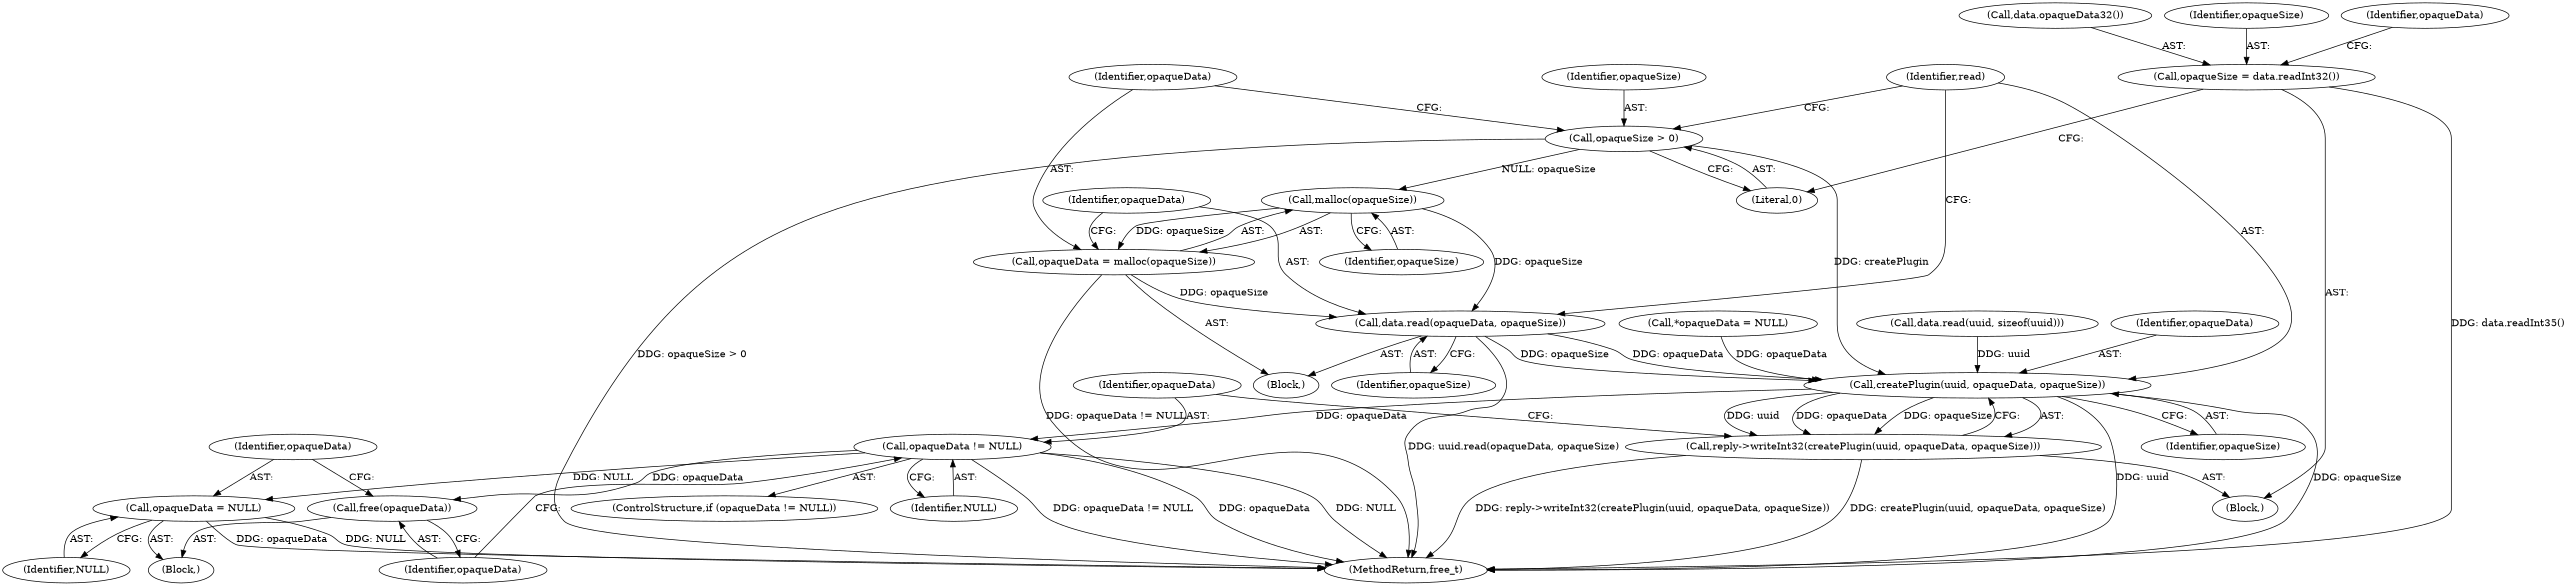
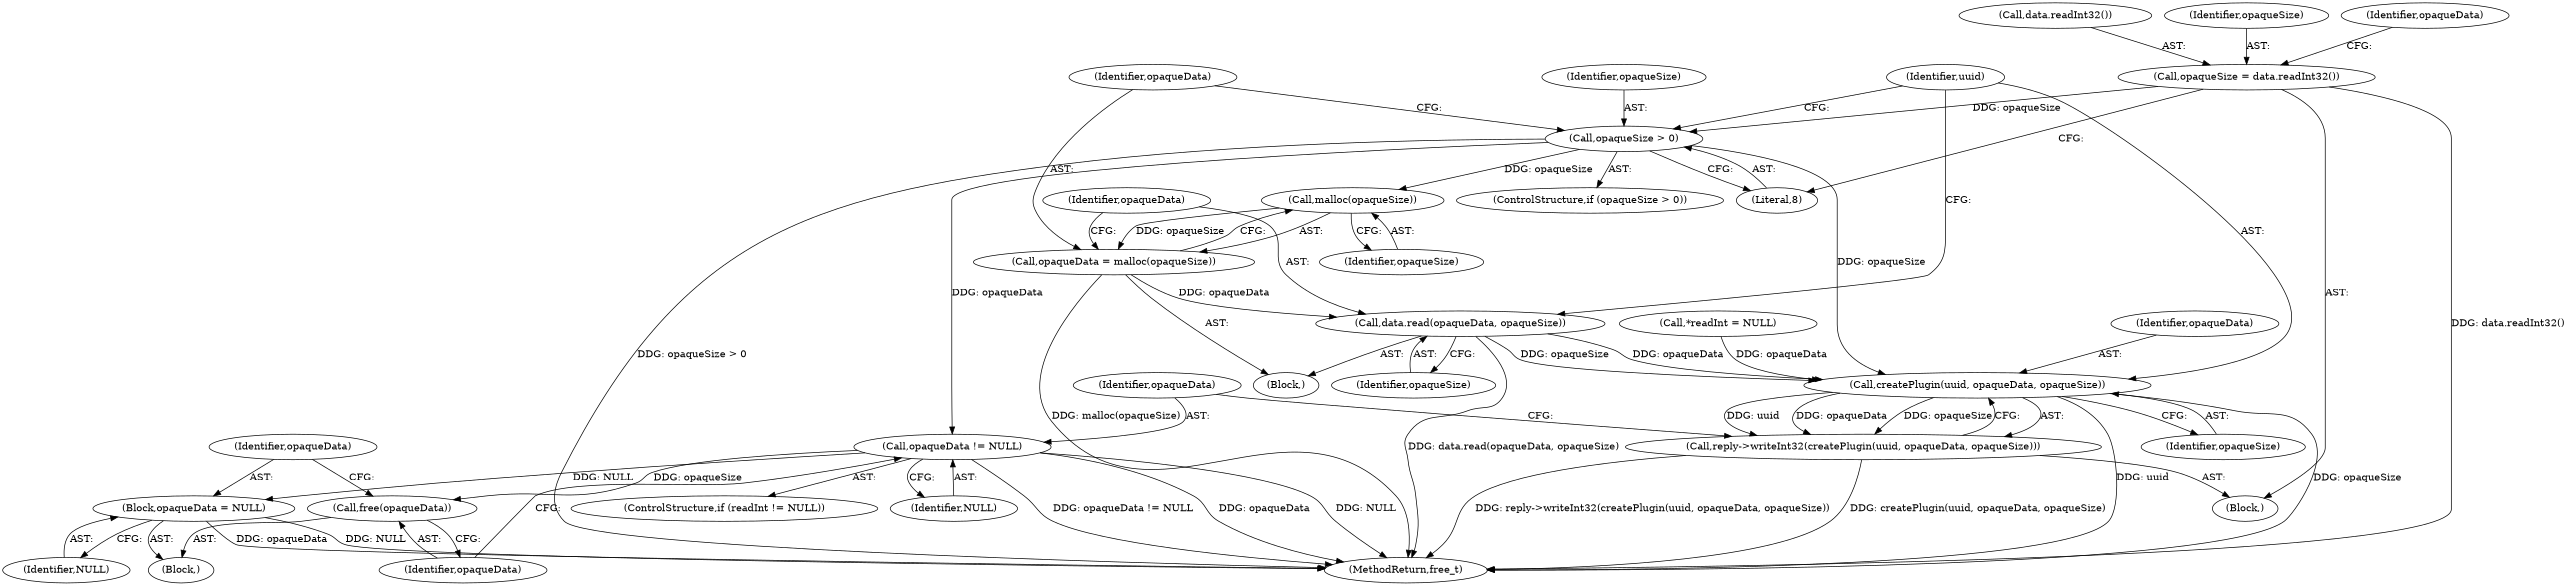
node "(Call,data.opaqueData32())": label "(Call,data.opaqueData32())" -> "(Call,data.readInt32())"
node "(Identifier,read)": label "(Identifier,read)" -> "(Identifier,uuid)"
edge "(Call,opaqueSize = data.readInt32())" -> "(Call,opaqueSize > 0)": added, label "DDG: opaqueSize"
edge "(Call,opaqueSize > 0)" -> "(Call,malloc(opaqueSize))": label "NULL: opaqueSize" -> "DDG: opaqueSize"
node "(ControlStructure,if (opaqueSize > 0))": added
node "(Literal,0)": label "(Literal,0)" -> "(Literal,8)"
edge "(Call,opaqueData = malloc(opaqueSize))" -> "(Call,malloc(opaqueSize))": label "AST: " -> "CFG: "
edge "(Call,malloc(opaqueSize))" -> "(Call,data.read(opaqueData, opaqueSize))": removed, label "DDG: opaqueSize"
edge "(Call,opaqueSize > 0)" -> "(Call,createPlugin(uuid, opaqueData, opaqueSize))": label "DDG: createPlugin" -> "DDG: opaqueSize"
edge "(Call,opaqueData = malloc(opaqueSize))" -> "(Call,data.read(opaqueData, opaqueSize))": label "DDG: opaqueSize" -> "DDG: opaqueData"
node "(Call,*opaqueData = NULL)": label "(Call,*opaqueData = NULL)" -> "(Call,*readInt = NULL)"
node "(Call,data.read(uuid, sizeof(uuid)))": removed
edge "(Call,opaqueSize = data.readInt32())" -> "(MethodReturn,free_t)": label "DDG: data.readInt35()" -> "DDG: data.readInt32()"
edge "(Call,createPlugin(uuid, opaqueData, opaqueSize))" -> "(Call,opaqueData != NULL)": now "(Call,opaqueSize > 0)" -> "(Call,opaqueData != NULL)"
edge "(Call,opaqueData = malloc(opaqueSize))" -> "(MethodReturn,free_t)": label "DDG: opaqueData != NULL" -> "DDG: malloc(opaqueSize)"
edge "(Call,data.read(opaqueData, opaqueSize))" -> "(MethodReturn,free_t)": label "DDG: uuid.read(opaqueData, opaqueSize)" -> "DDG: data.read(opaqueData, opaqueSize)"
edge "(Call,opaqueData != NULL)" -> "(Call,free(opaqueData))": label "DDG: opaqueData" -> "DDG: opaqueSize"
node "(Call,opaqueData = NULL)": label "(Call,opaqueData = NULL)" -> "(Block,opaqueData = NULL)"
node "(ControlStructure,if (opaqueData != NULL))": label "(ControlStructure,if (opaqueData != NULL))" -> "(ControlStructure,if (readInt != NULL))"
